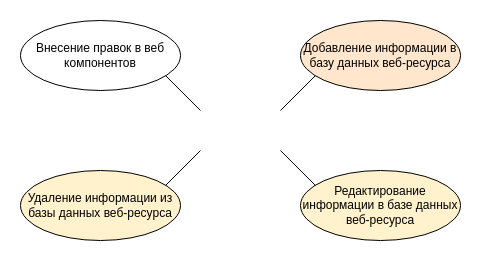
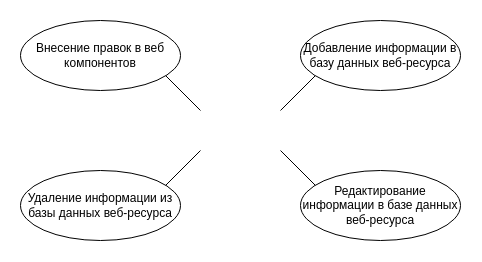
node "Добавление информации в базу данных веб-ресурса": fillcolor #ffe6cc -> #ffffff
node "Удаление информации из базы данных веб-ресурса": fillcolor #fff2cc -> #ffffff
node "Редактирование информации в базе данных веб-ресурса": fillcolor #fff2cc -> #ffffff
